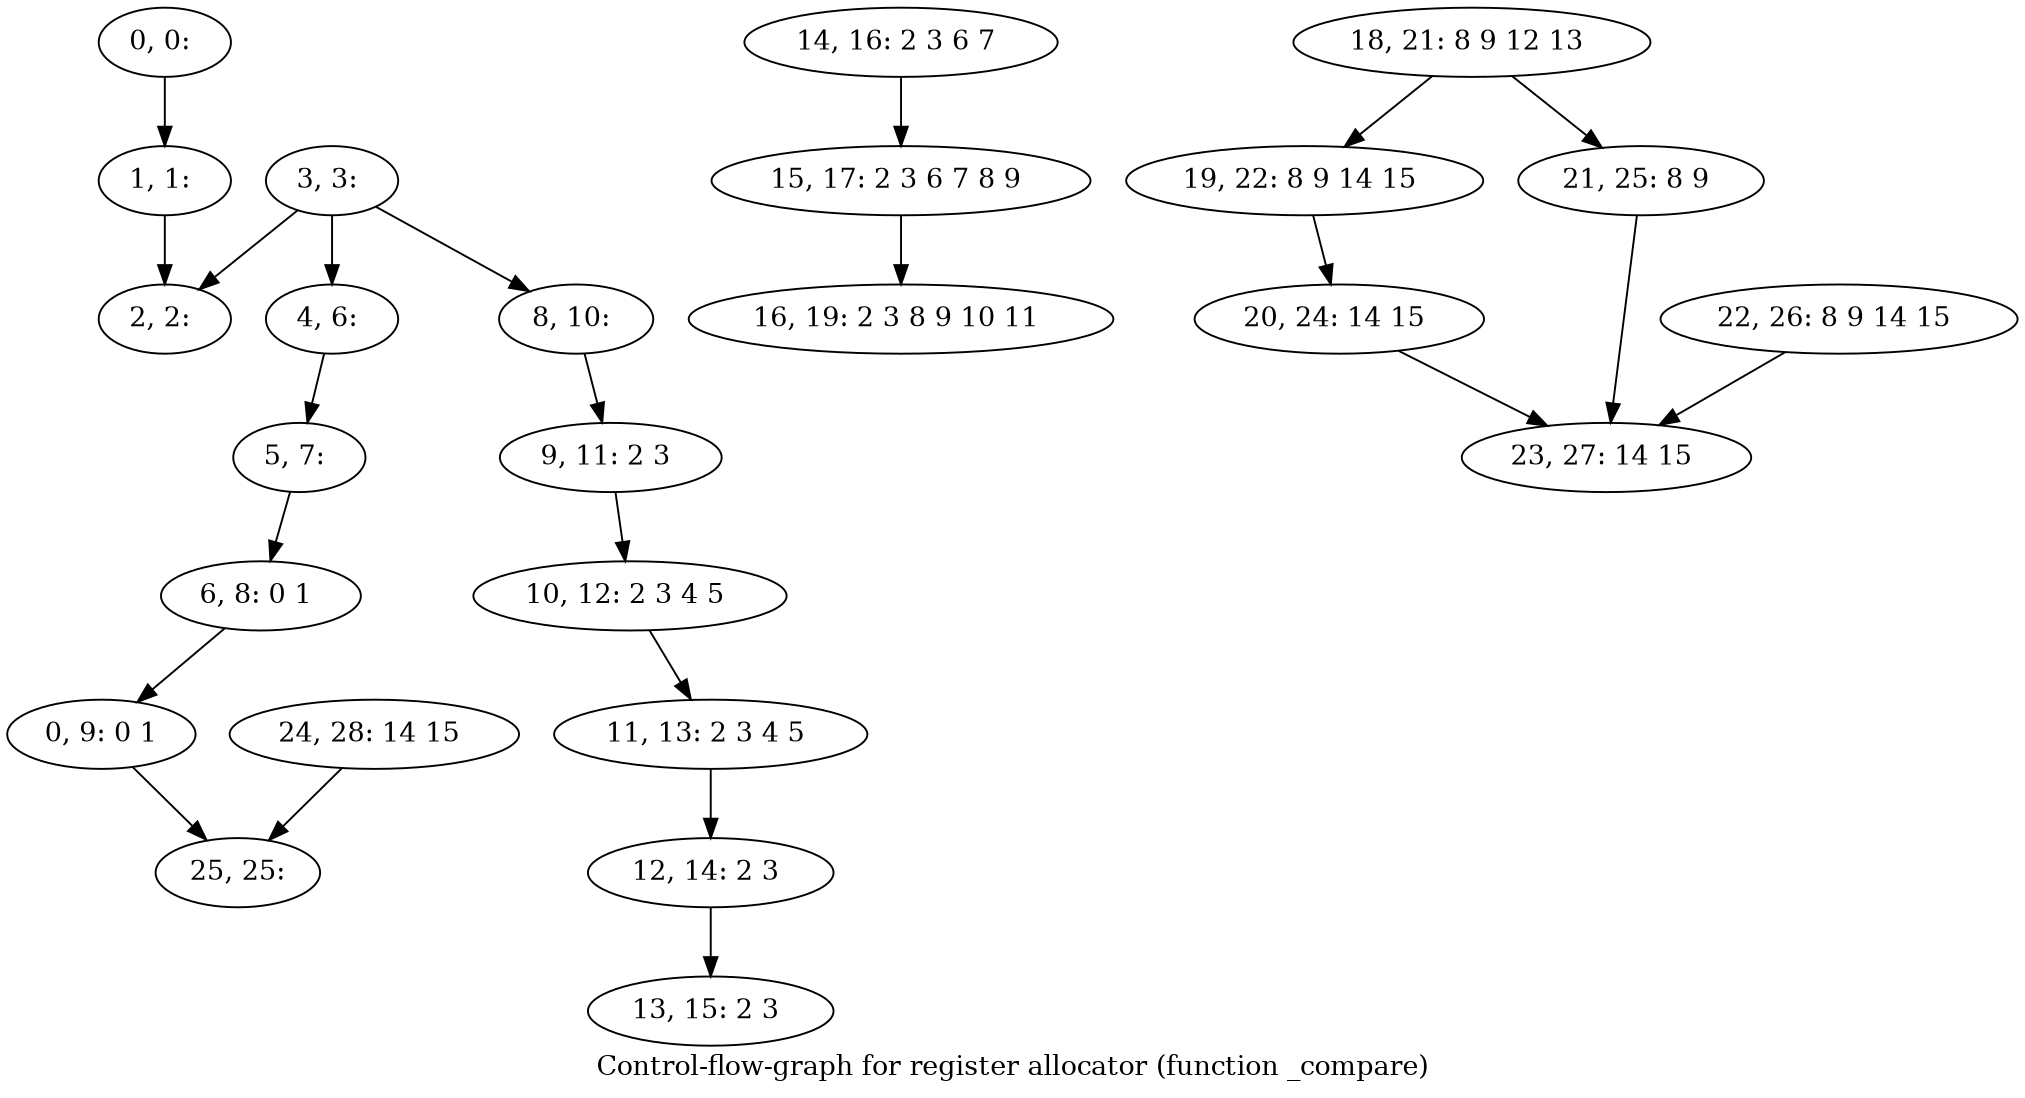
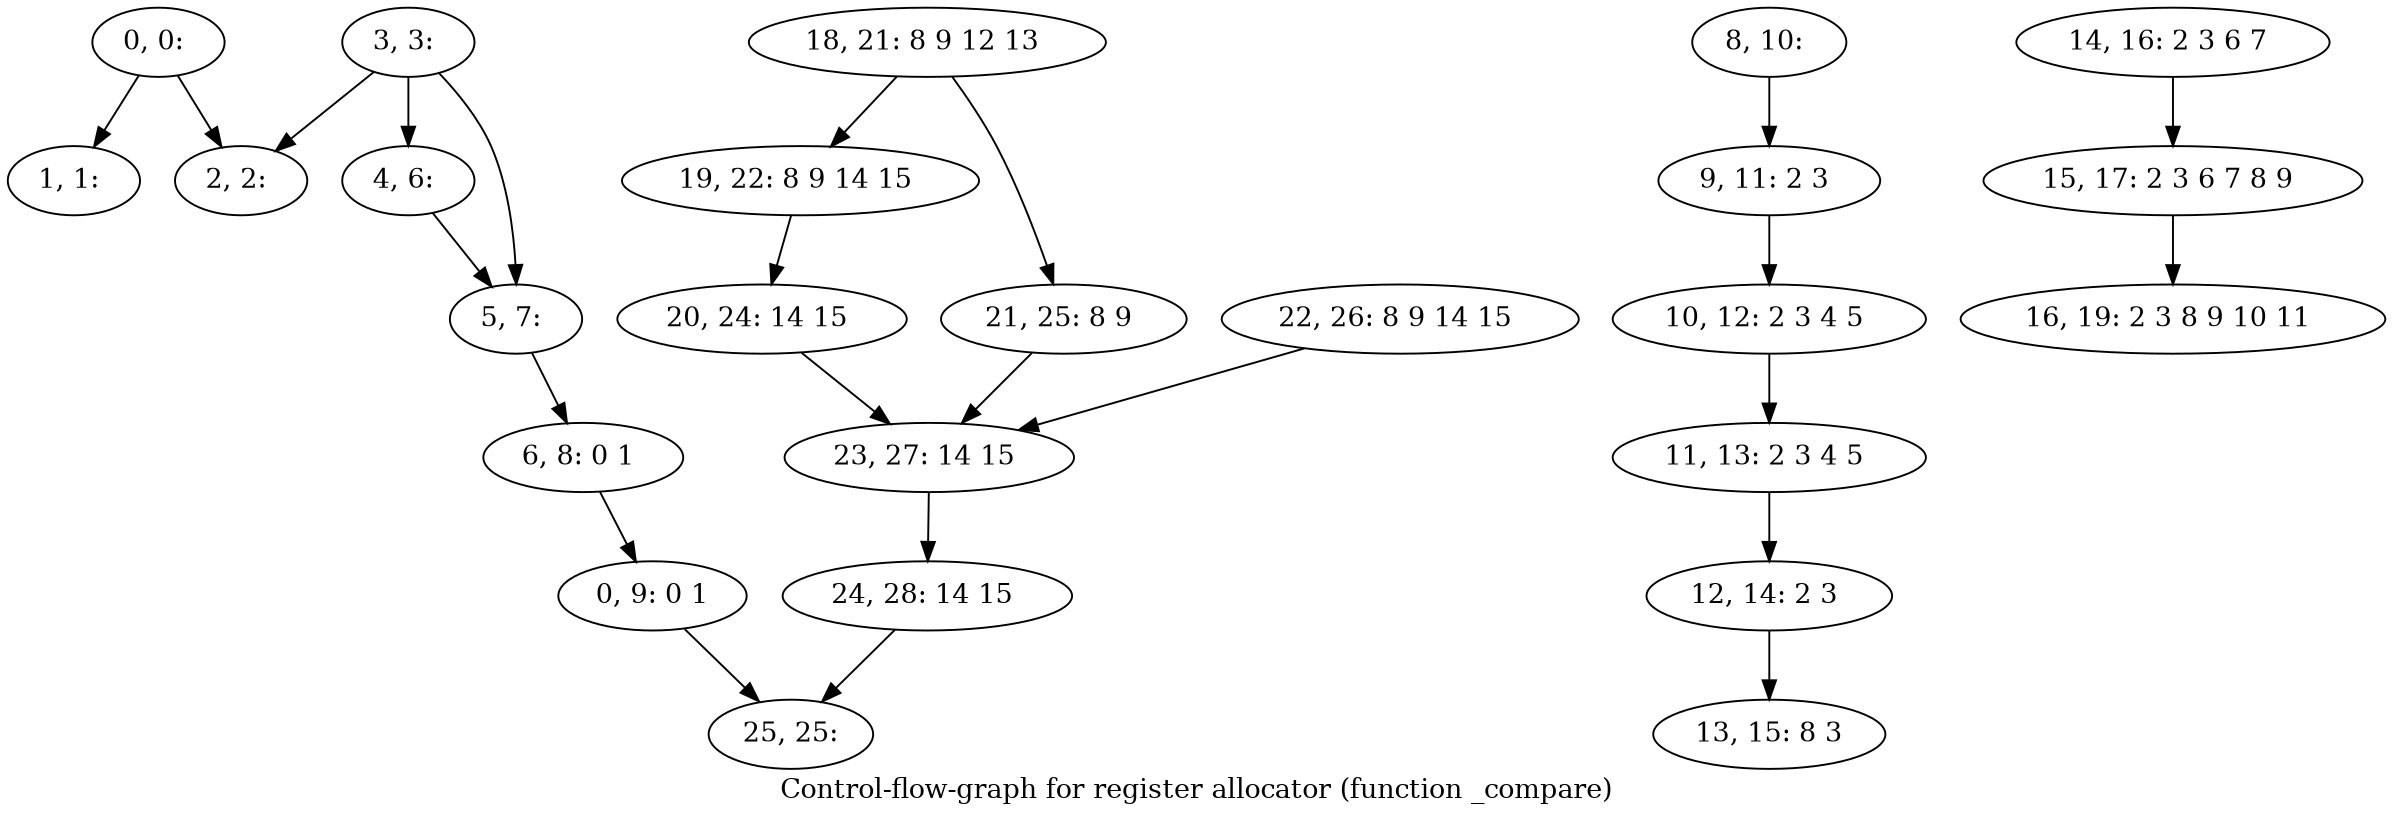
edge "1, 1:" -> "2, 2:": now "0, 0:" -> "2, 2:"
edge "3, 3:" -> "8, 10:": now "3, 3:" -> "5, 7:"
edge "23, 27: 14 15" -> "24, 28: 14 15": added
node "13, 15: 2 3": label "13, 15: 2 3" -> "13, 15: 8 3"
